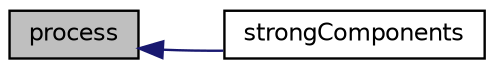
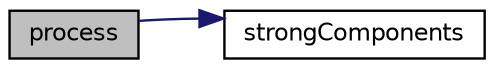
edge "strongComponents" -> "process": reversed
